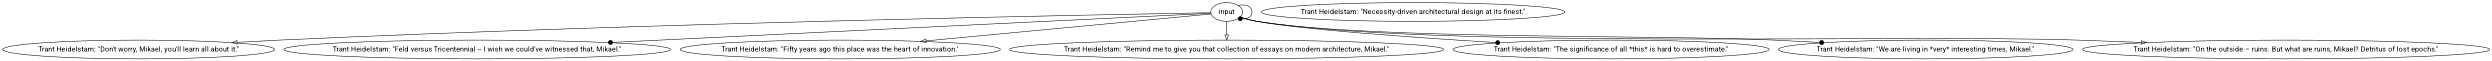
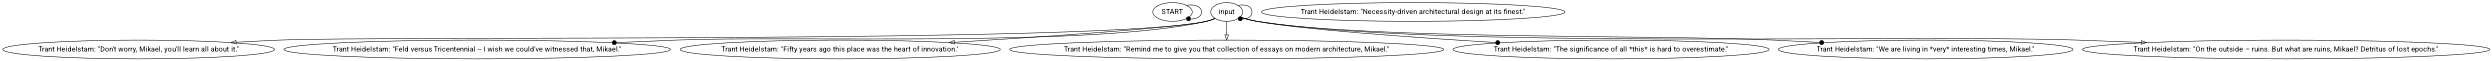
node "START": added
